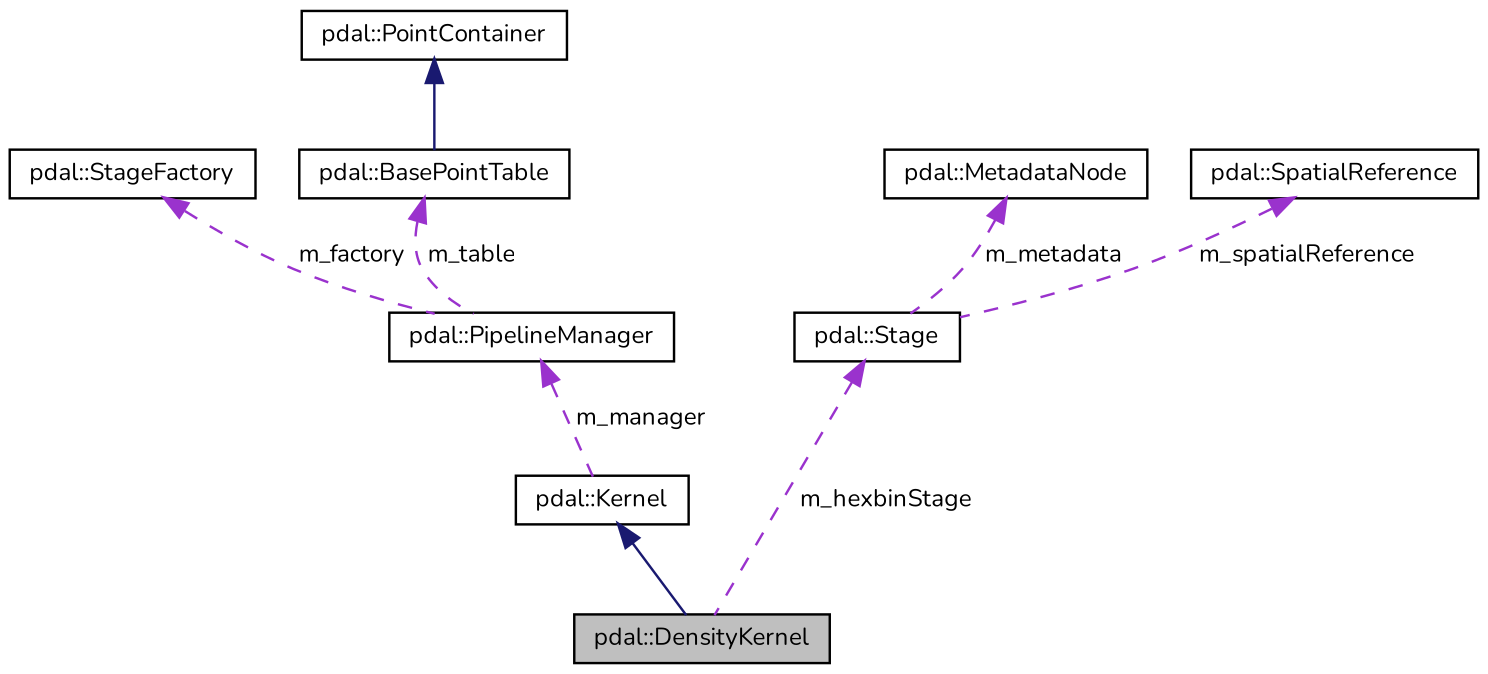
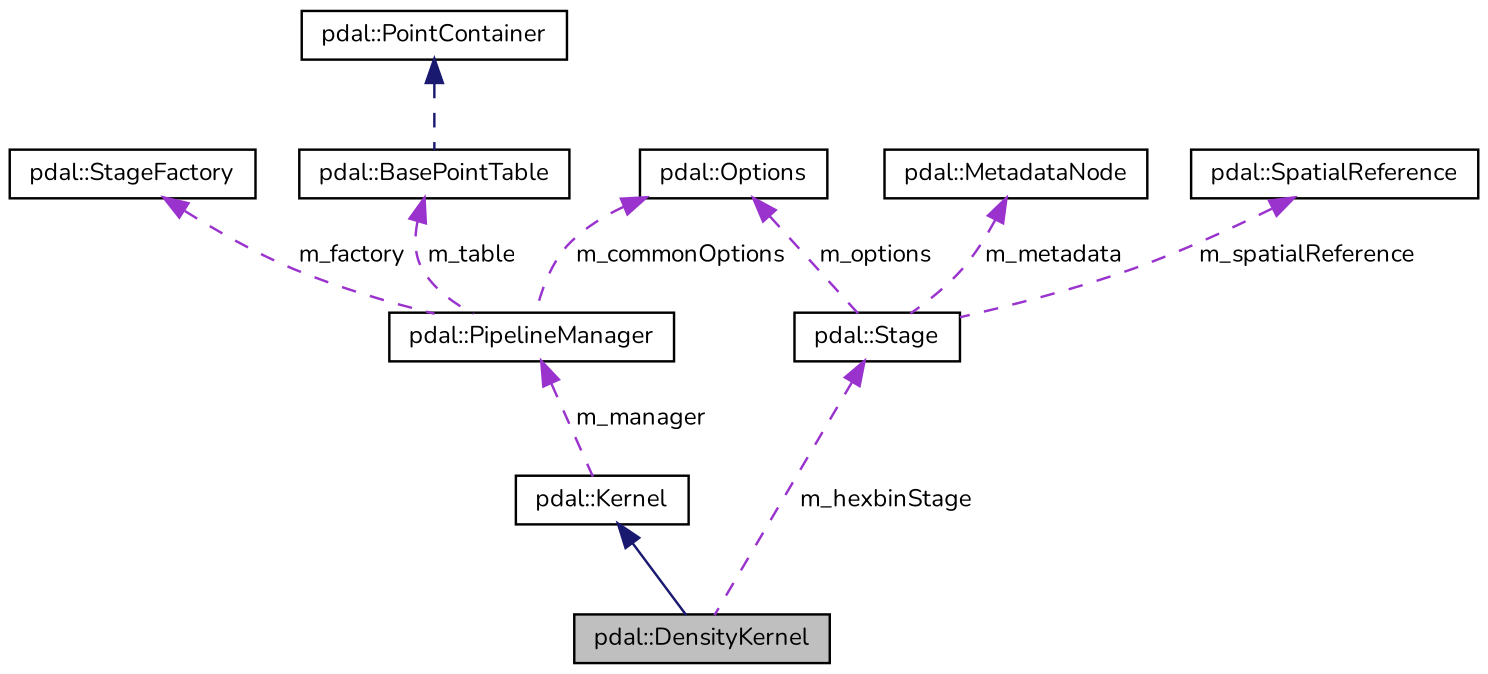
edge "pdal::BasePointTable" -> "pdal::PointContainer": style solid -> dashed
node "pdal::Options": added
